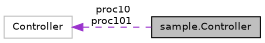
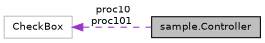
node "Controller": label "Controller" -> "CheckBox"
